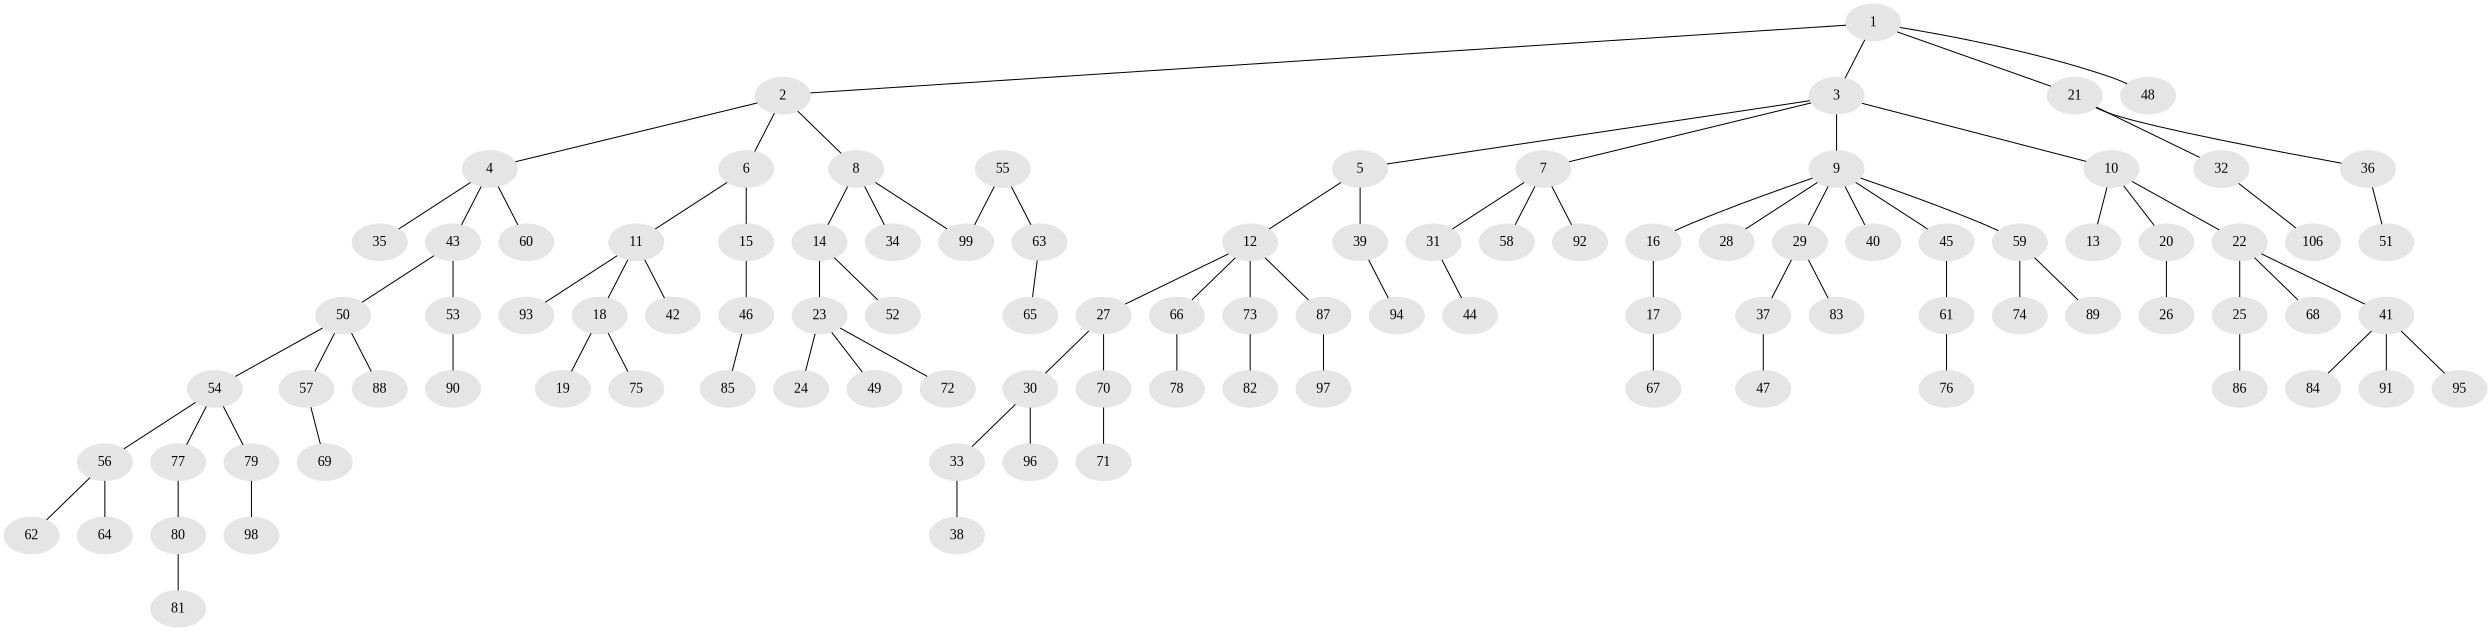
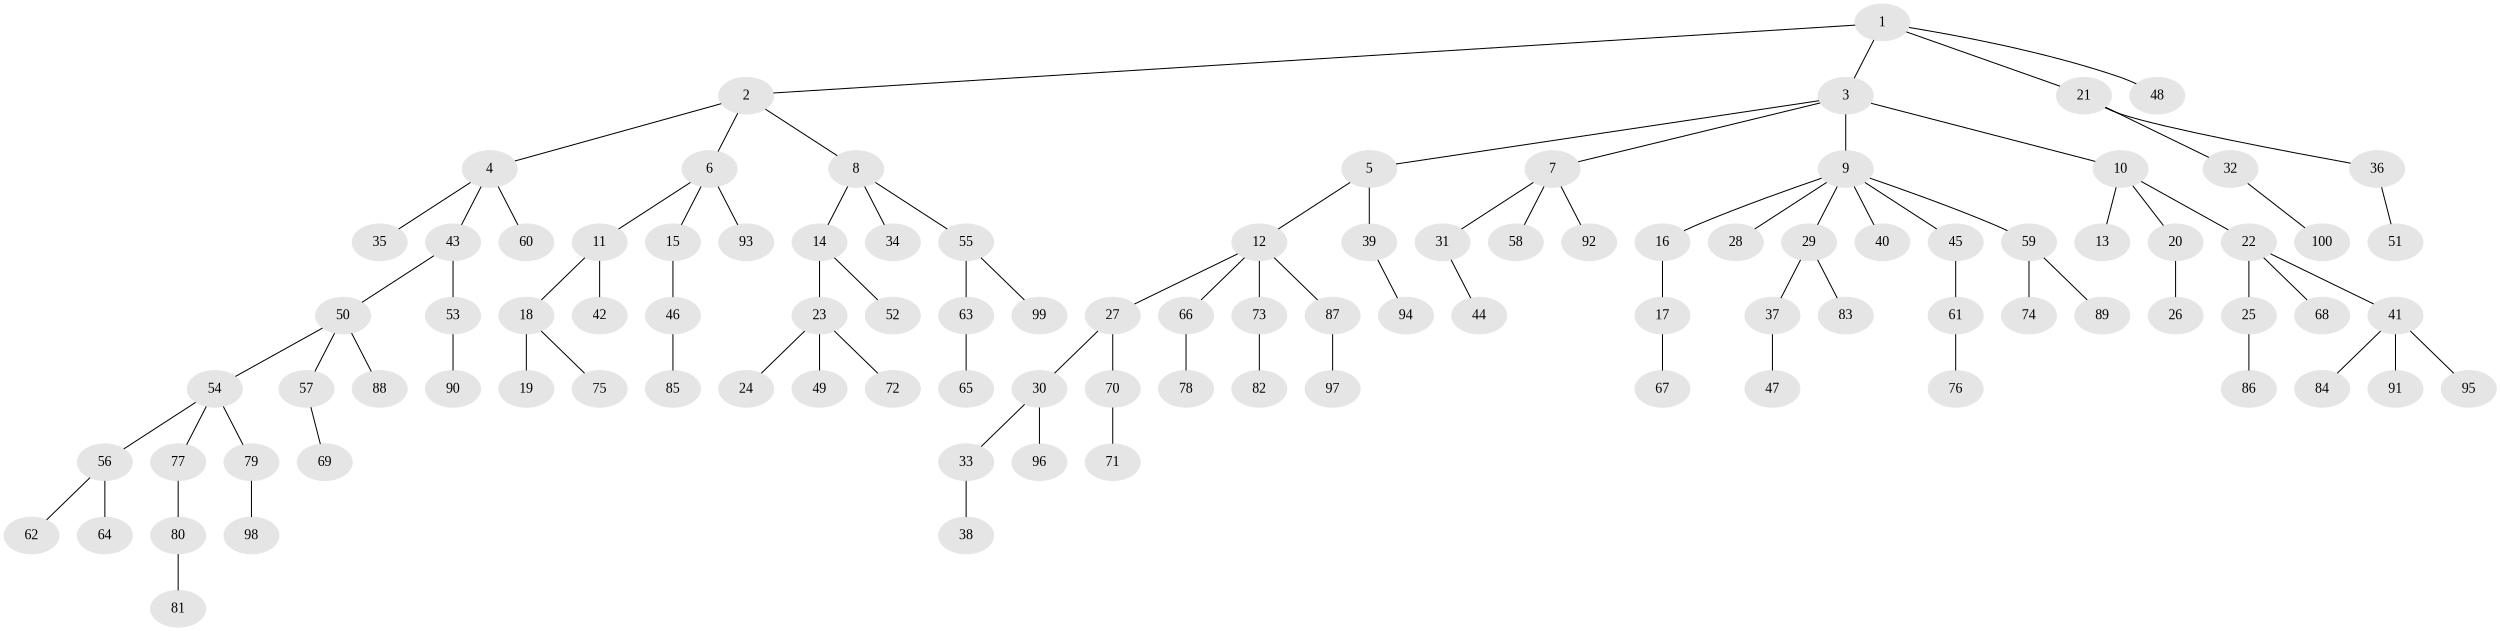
edge "8" -- "99": now "8" -- "55"
node "106": label "106" -> "100"
edge "11" -- "93": now "6" -- "93"
